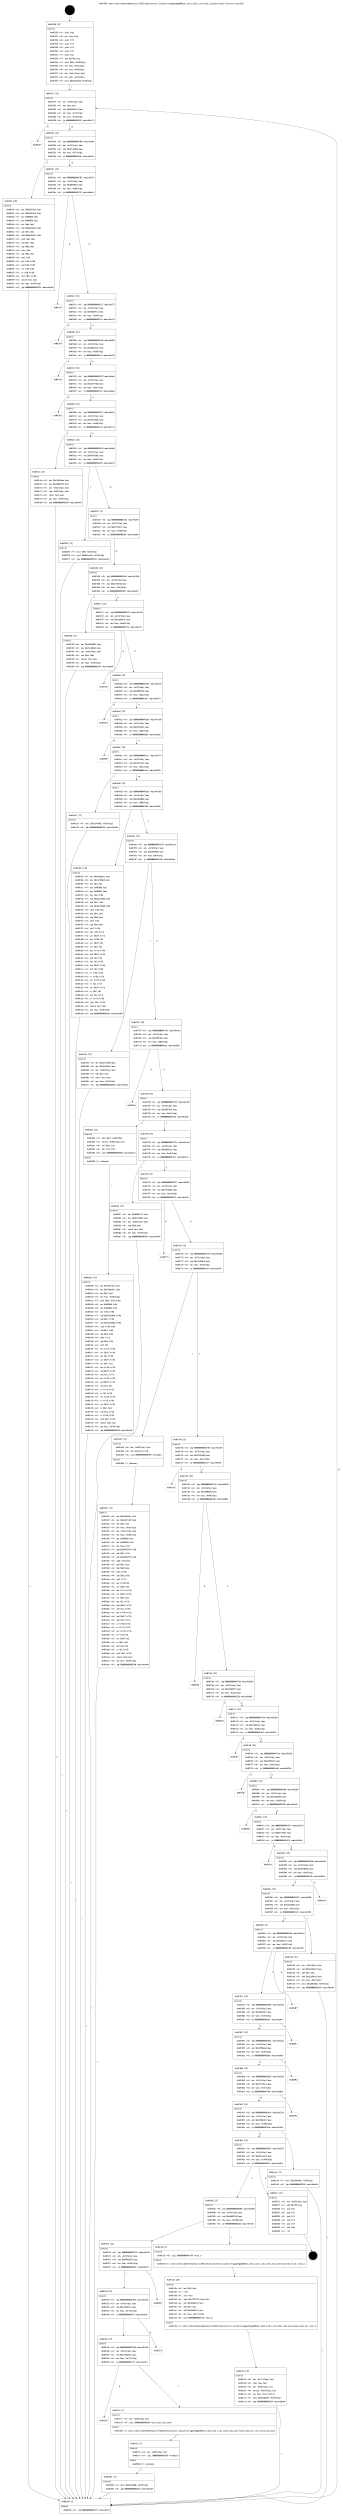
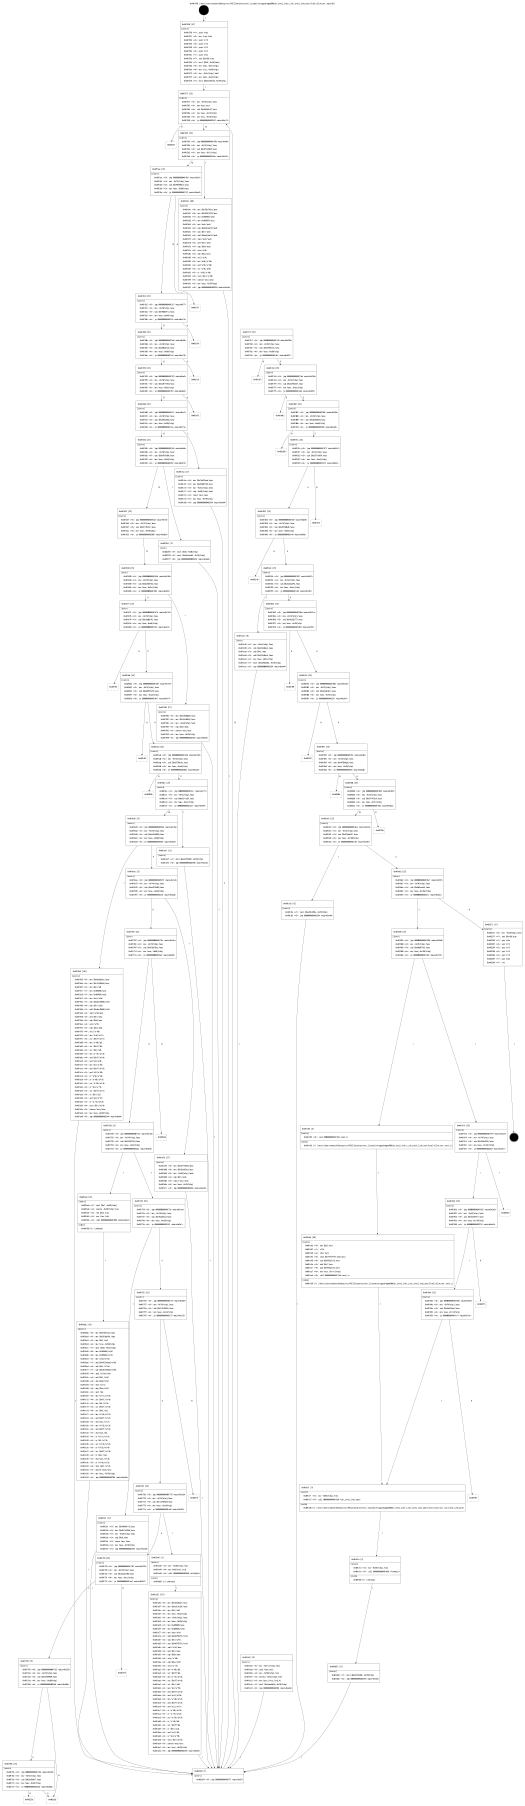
edge "0x4017b6 [25]" -> "0x4017cf [25]": now "0x4017b6 [25]" -> "0x4022db"
edge "0x401c8a [40]" -> "0x401cb2 [32]": now "0x401c8a [40]" -> "0x401cf1 [9]"
